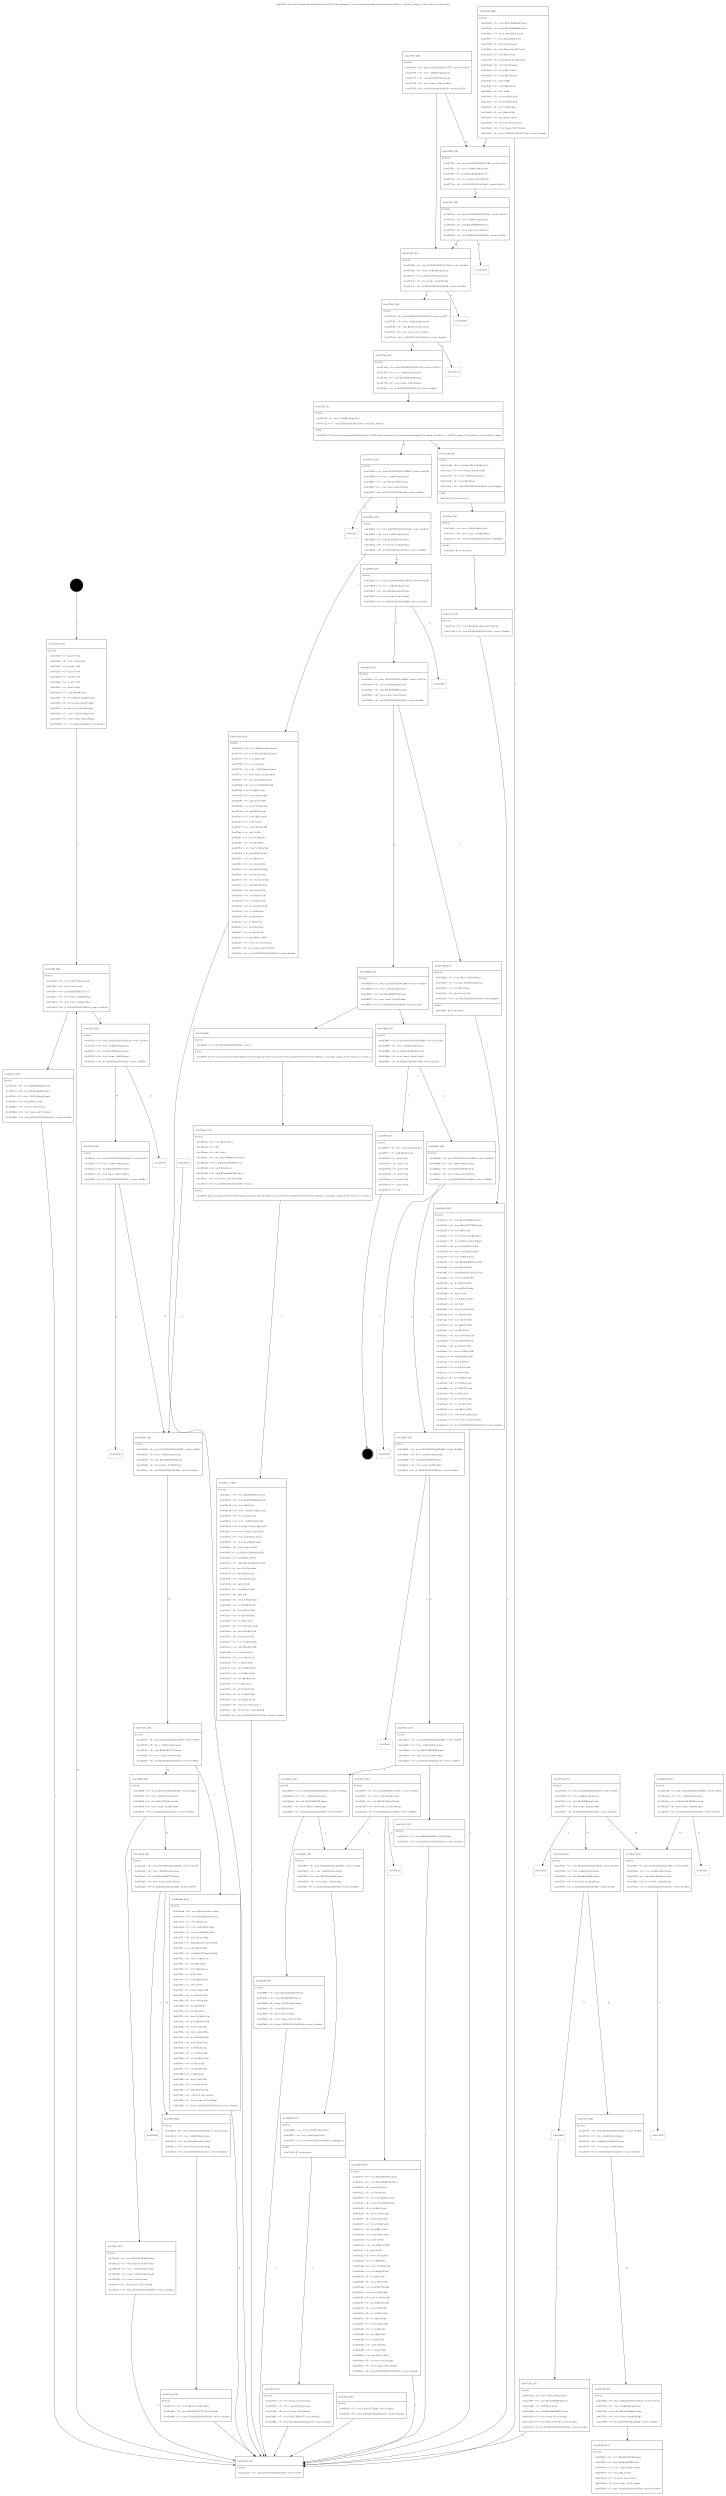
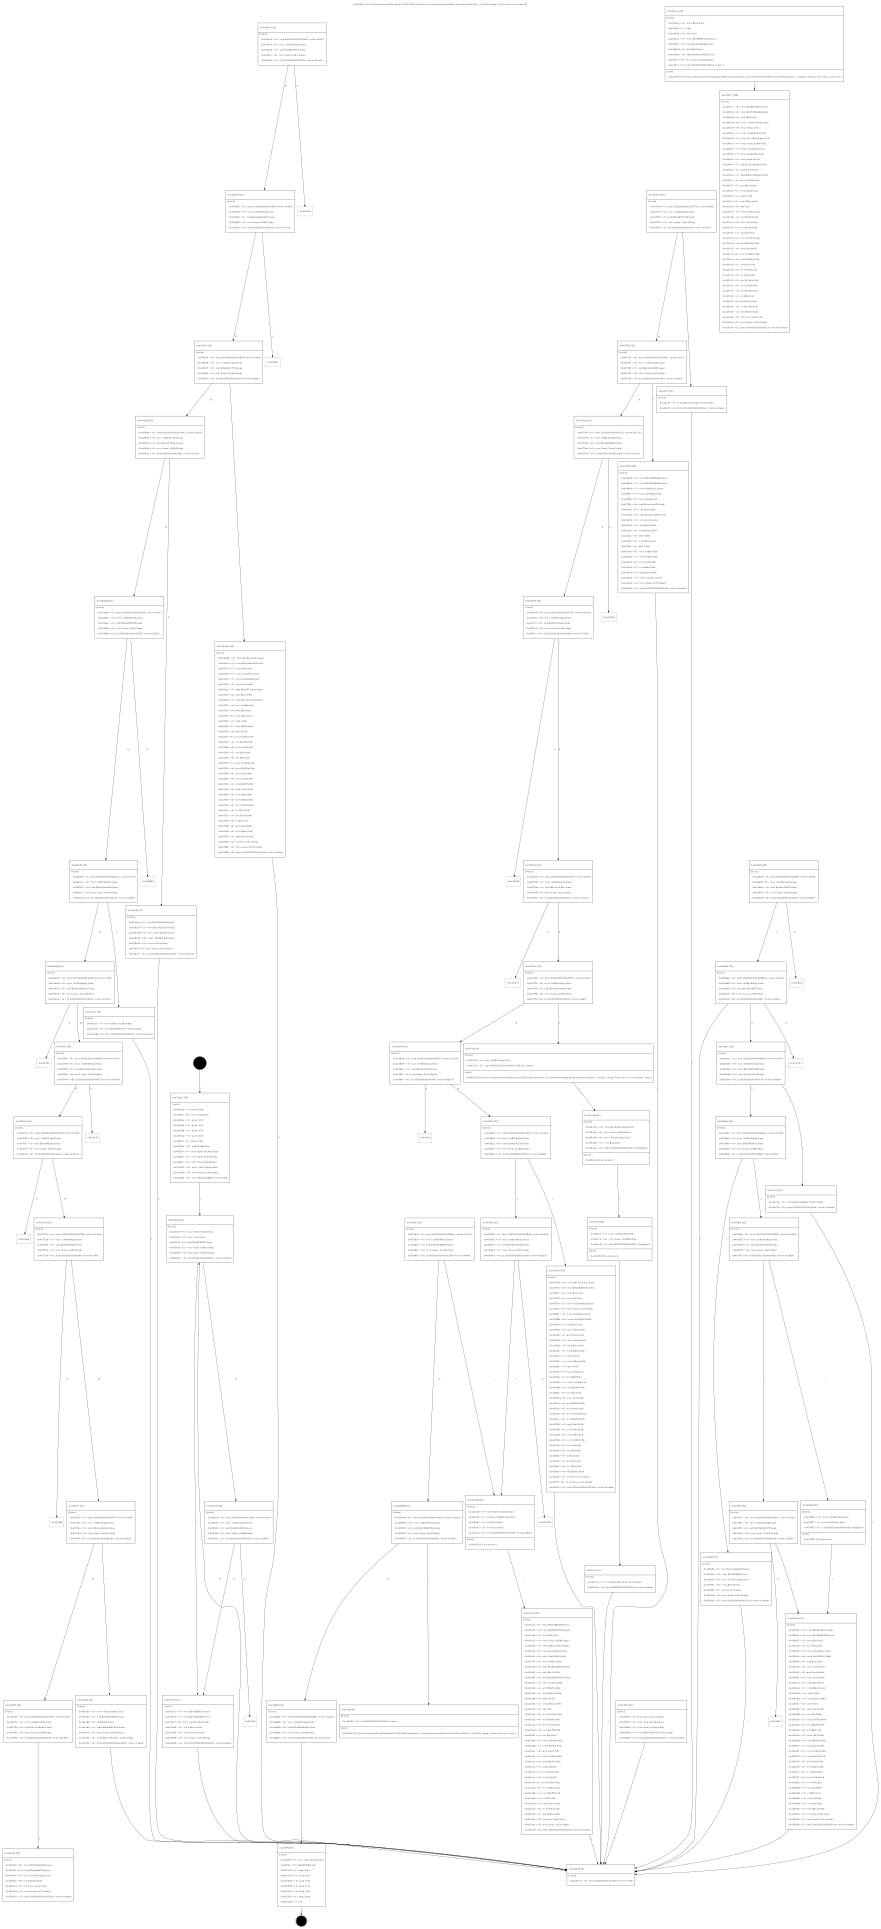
edge "0x4019e0 [88]" -> "0x401787 [25]": reversed
edge "0x40176e [25]" -> "0x4017b9 [25]": now "0x40176e [25]" -> "0x401af2 [12]"
edge "0x401c9f [9]" -> "0x401804 [25]": now "0x4017eb [25]" -> "0x401804 [25]"
edge "0x401836 [25]" -> "0x40184f [25]": now "0x401836 [25]" -> "0x401a38 [23]"
edge "0x4016bf [25]" -> "0x4016d8 [25]": added, label "13"
edge "0x401b9f [5]" -> "0x401ba4 [40]": removed, label "1"
edge "0x401629 [25]" -> "0x401642 [25]": now "0x401629 [25]" -> "0x4019c5 [27]"
edge "0x401881 [25]" -> "0x40189a [25]": removed, label "4"
edge "0x4019aa" -> "0x40165b [25]": reversed
edge "0x401917 [25]" -> "0x4018fe [25]": reversed
edge "0x40170a [25]" -> "0x4016f1 [25]": reversed
edge "0x401bcc [168]" -> "0x4020cb [5]": now "0x4018b3 [25]" -> "0x4020cb [5]"
edge "0x401d8f" -> "0x401c80 [31]": now "0x40173c [25]" -> "0x401c80 [31]"
edge "0x40196d [13]" -> "0x40197a [21]": now "0x40196d [13]" -> "0x401b19 [134]"
